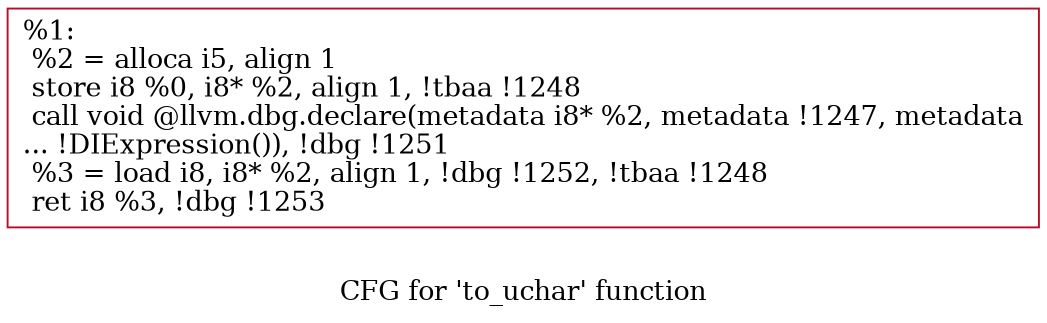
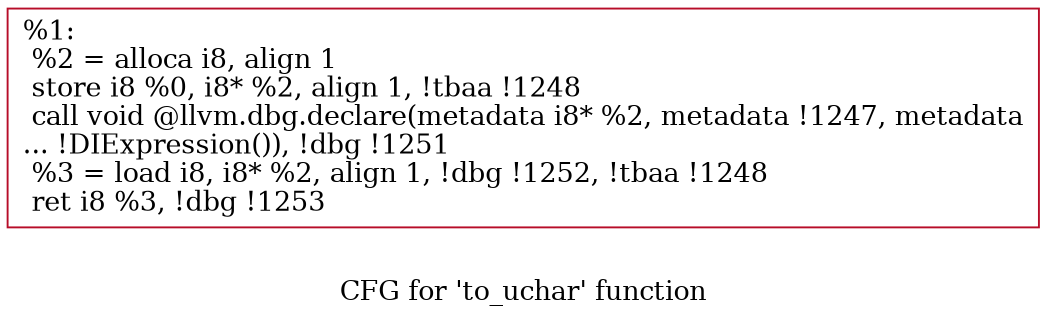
node "%1:": text "%2 = alloca i5, align 1" -> "%2 = alloca i8, align 1"
